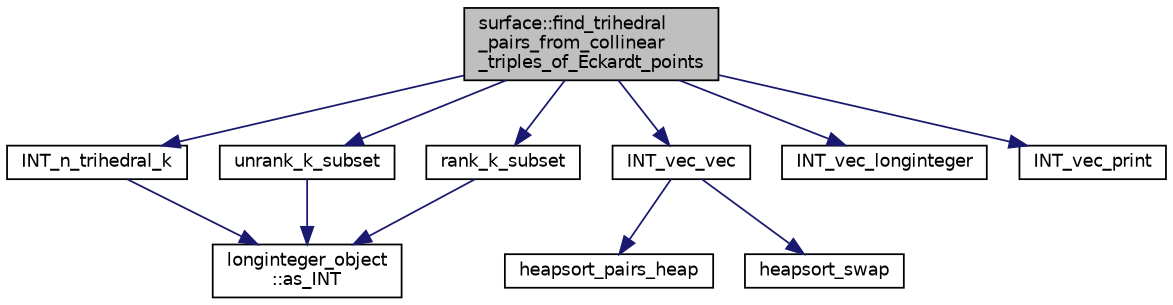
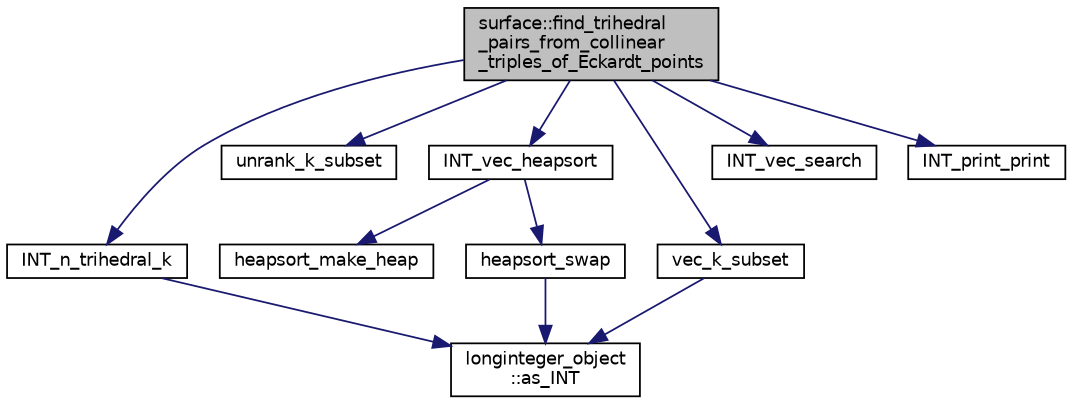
node "rank_k_subset": label "rank_k_subset" -> "vec_k_subset"
node "INT_vec_vec": label "INT_vec_vec" -> "INT_vec_heapsort"
node "INT_vec_longinteger": label "INT_vec_longinteger" -> "INT_vec_search"
node "INT_vec_print": label "INT_vec_print" -> "INT_print_print"
edge "unrank_k_subset" -> "longinteger_object ::as_INT": now "heapsort_swap" -> "longinteger_object ::as_INT"
node "heapsort_pairs_heap": label "heapsort_pairs_heap" -> "heapsort_make_heap"
